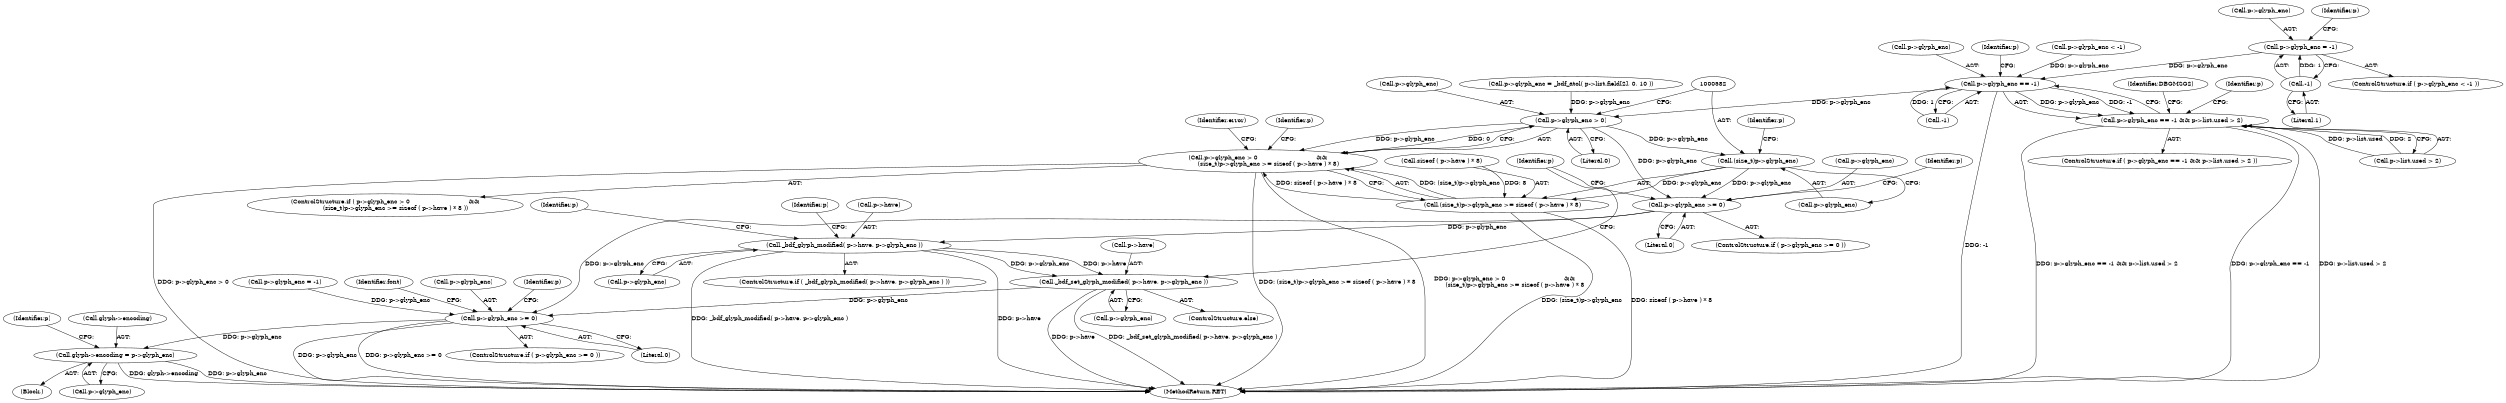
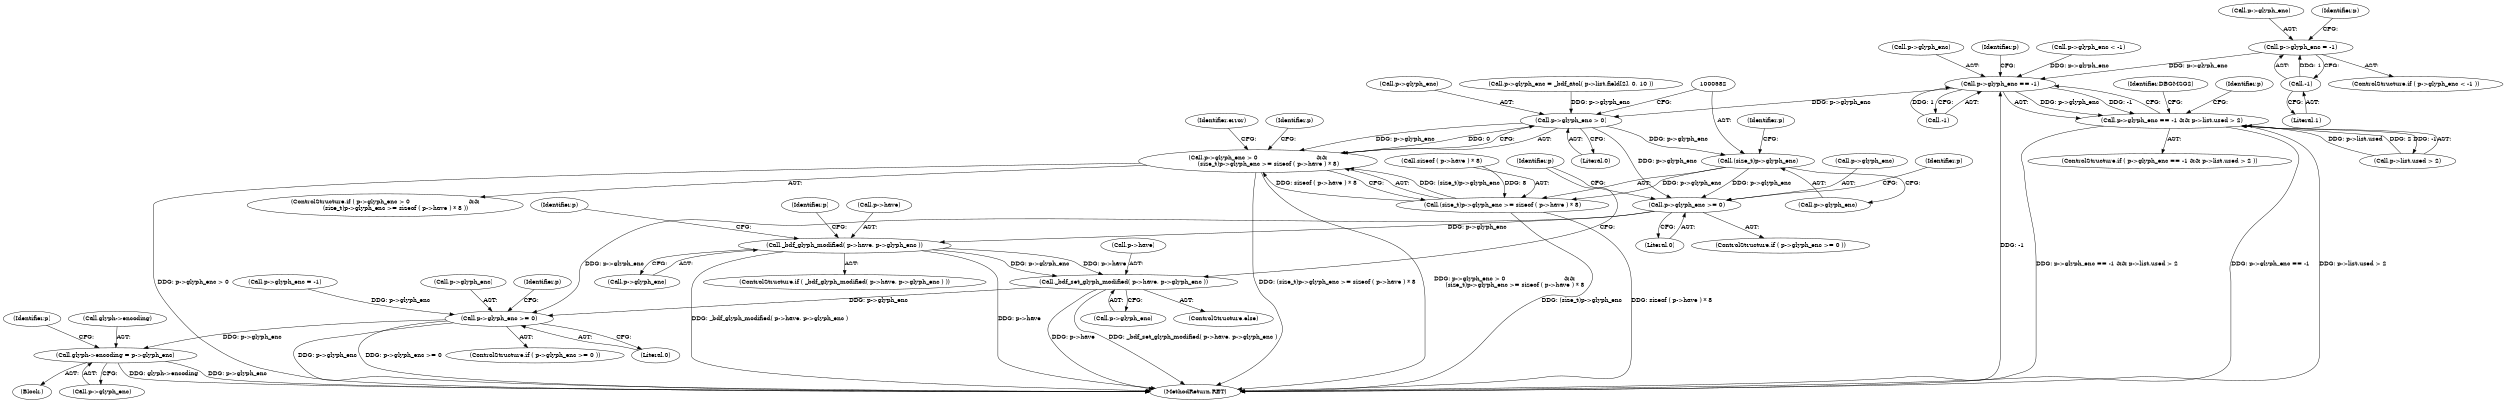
edge "(Call,p->glyph_enc == -1 && p->list.used > 2)" -> "(Call,p->list.used > 2)": label "CFG: " -> "DDG: -1"
node "(Identifier,font)": removed
edge "(Call,p->glyph_enc == -1)" -> "(MethodReturn,RET)": reversed
